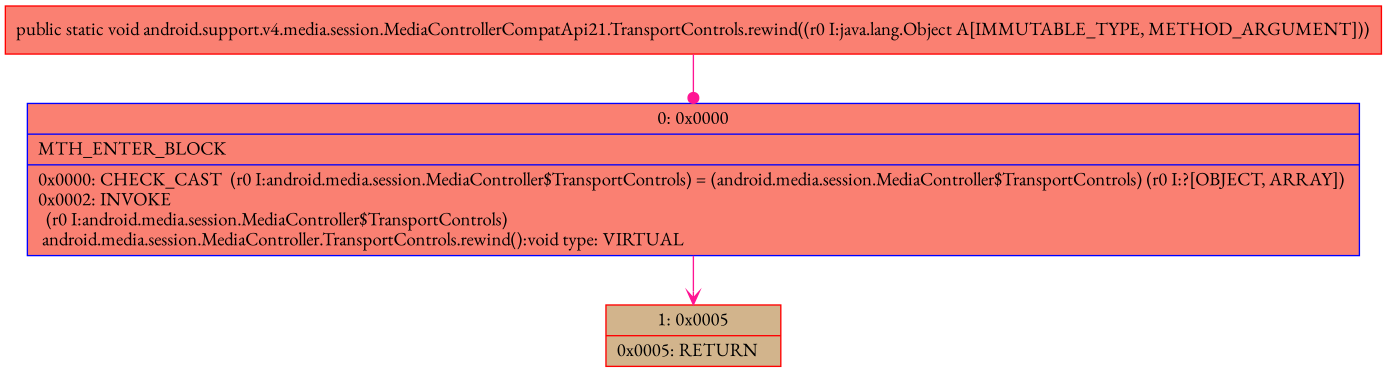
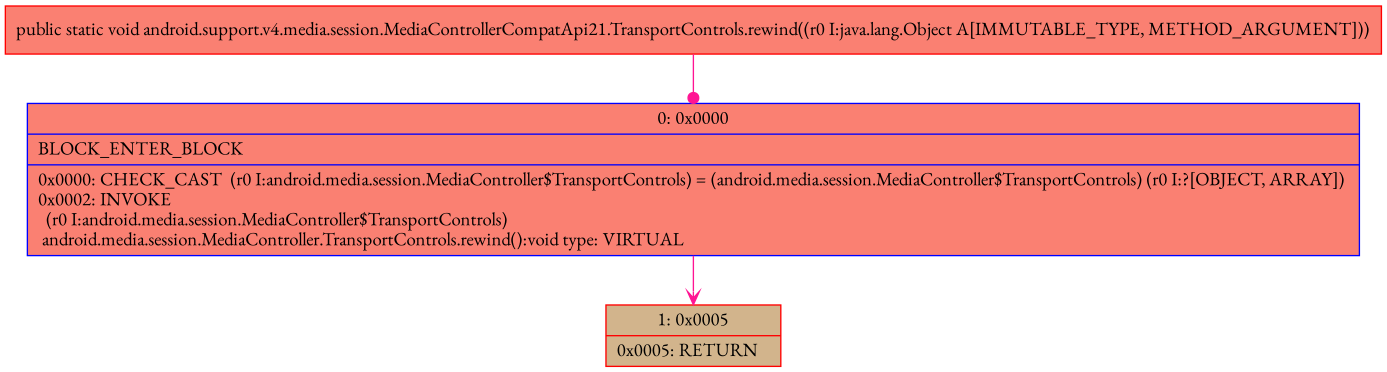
node "0: 0x0000": text "MTH_ENTER_BLOCK" -> "BLOCK_ENTER_BLOCK"
